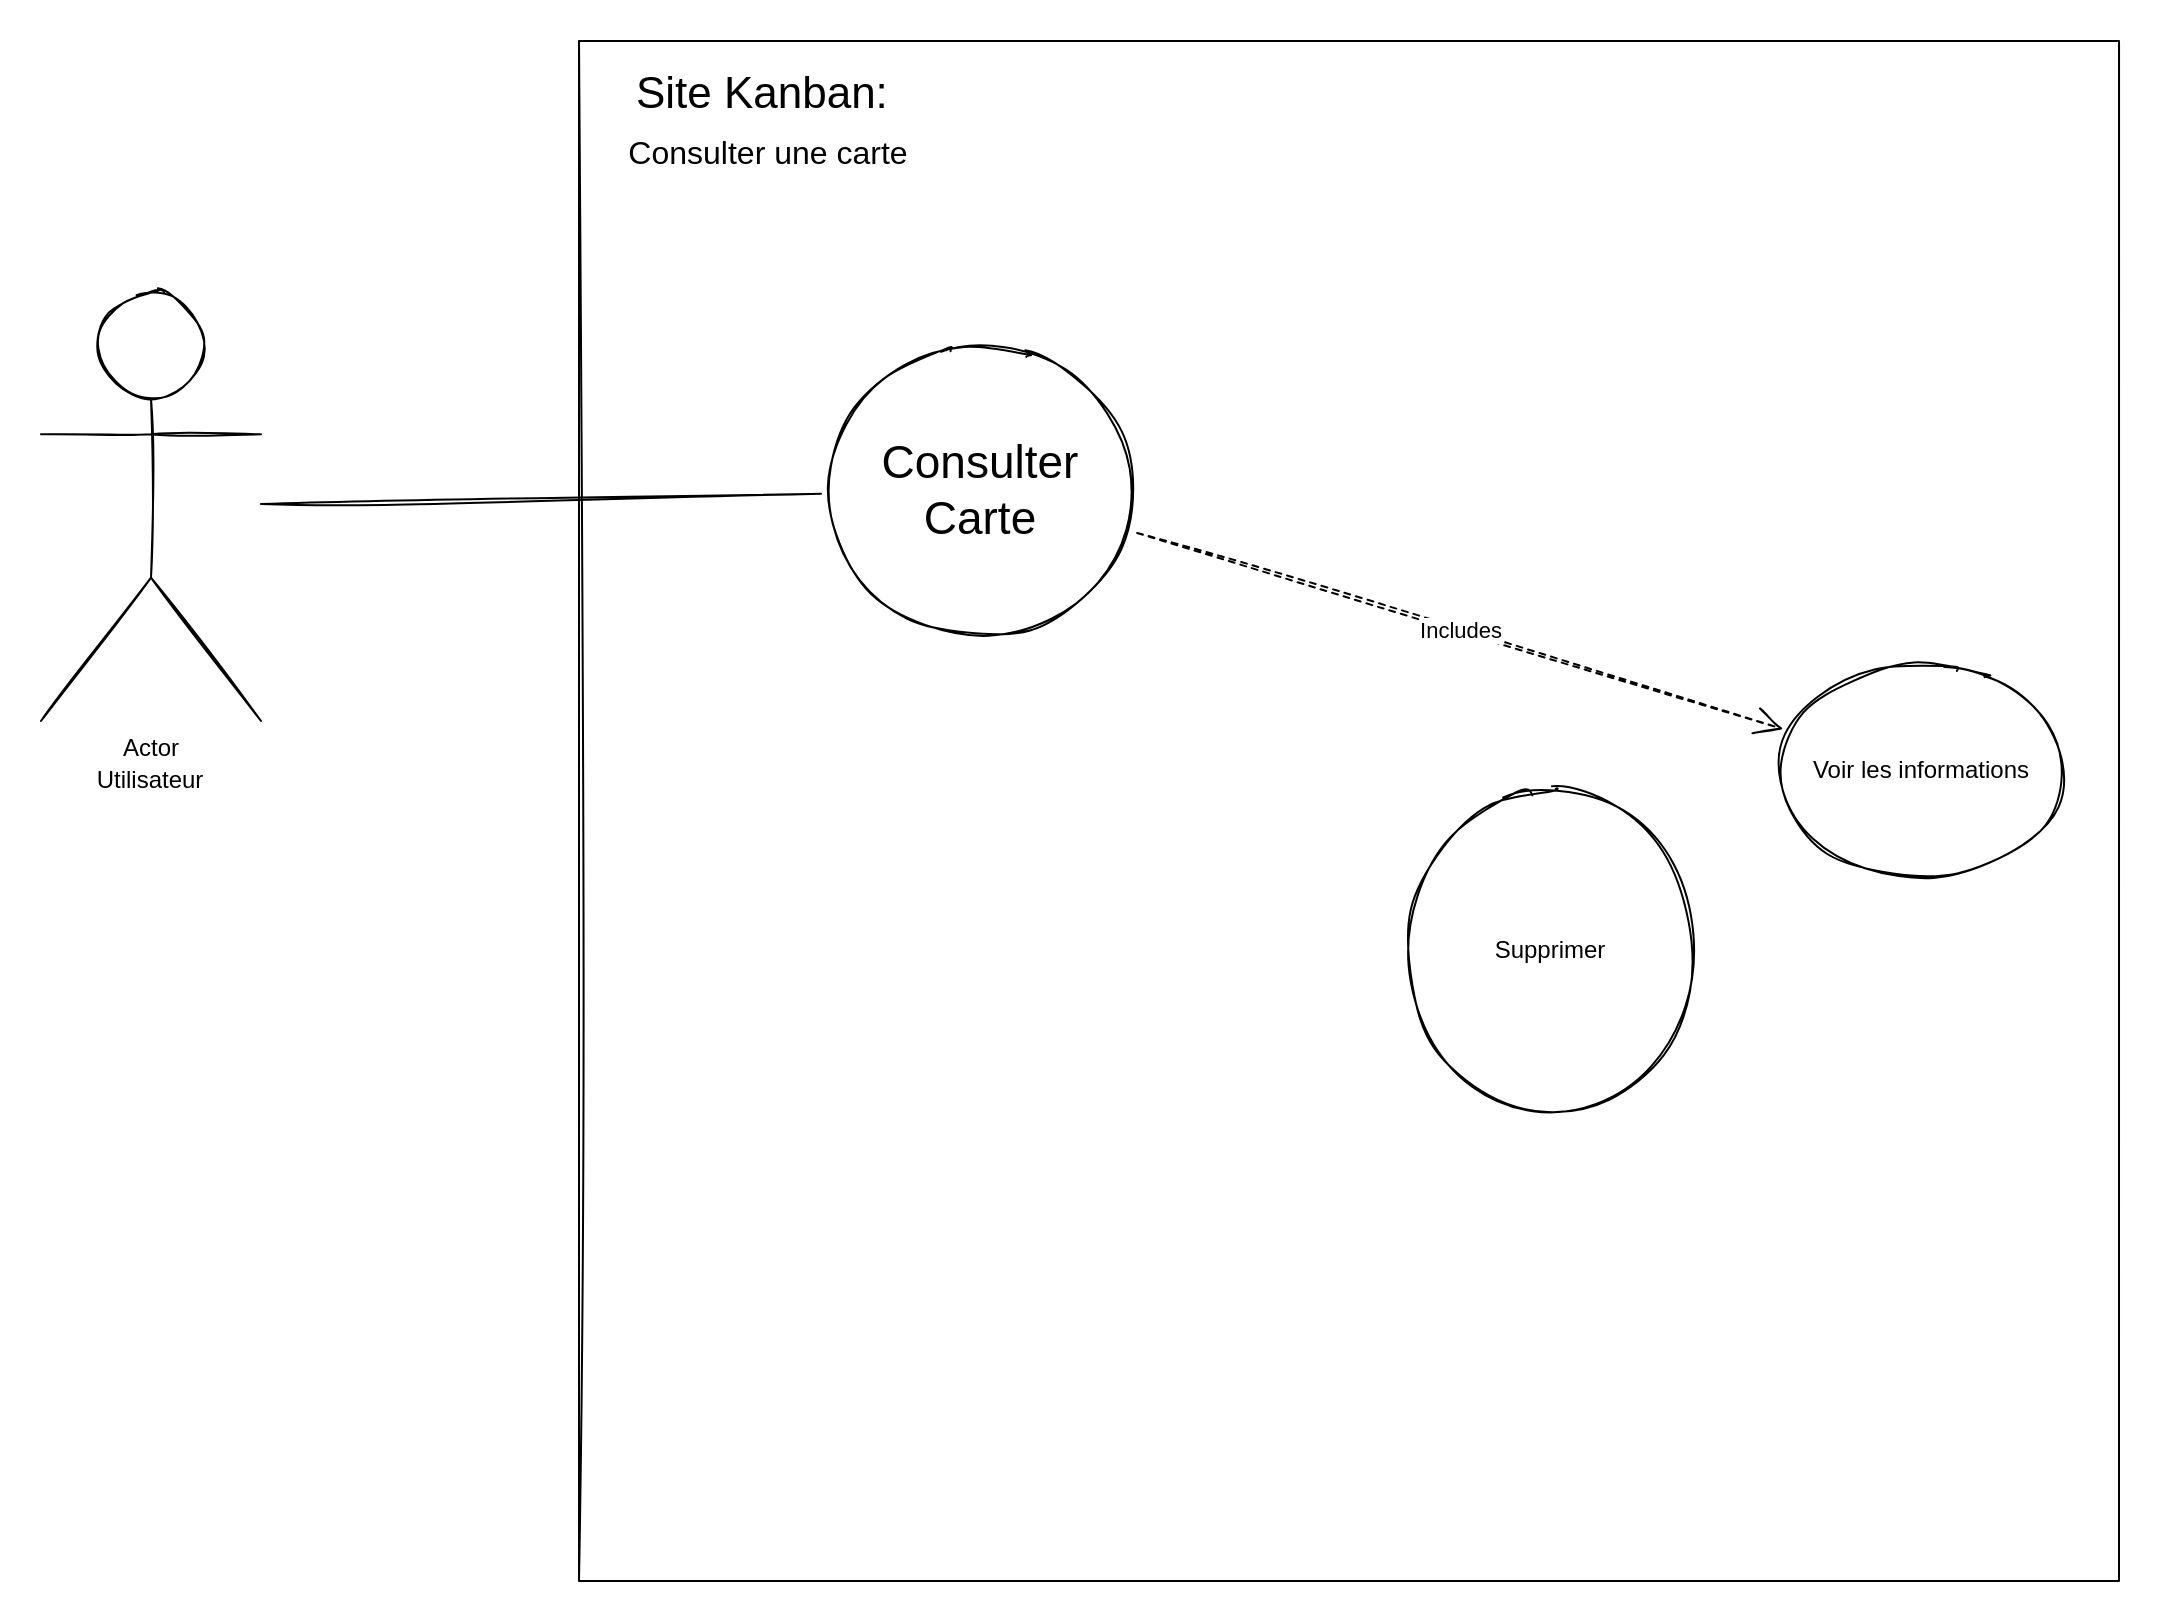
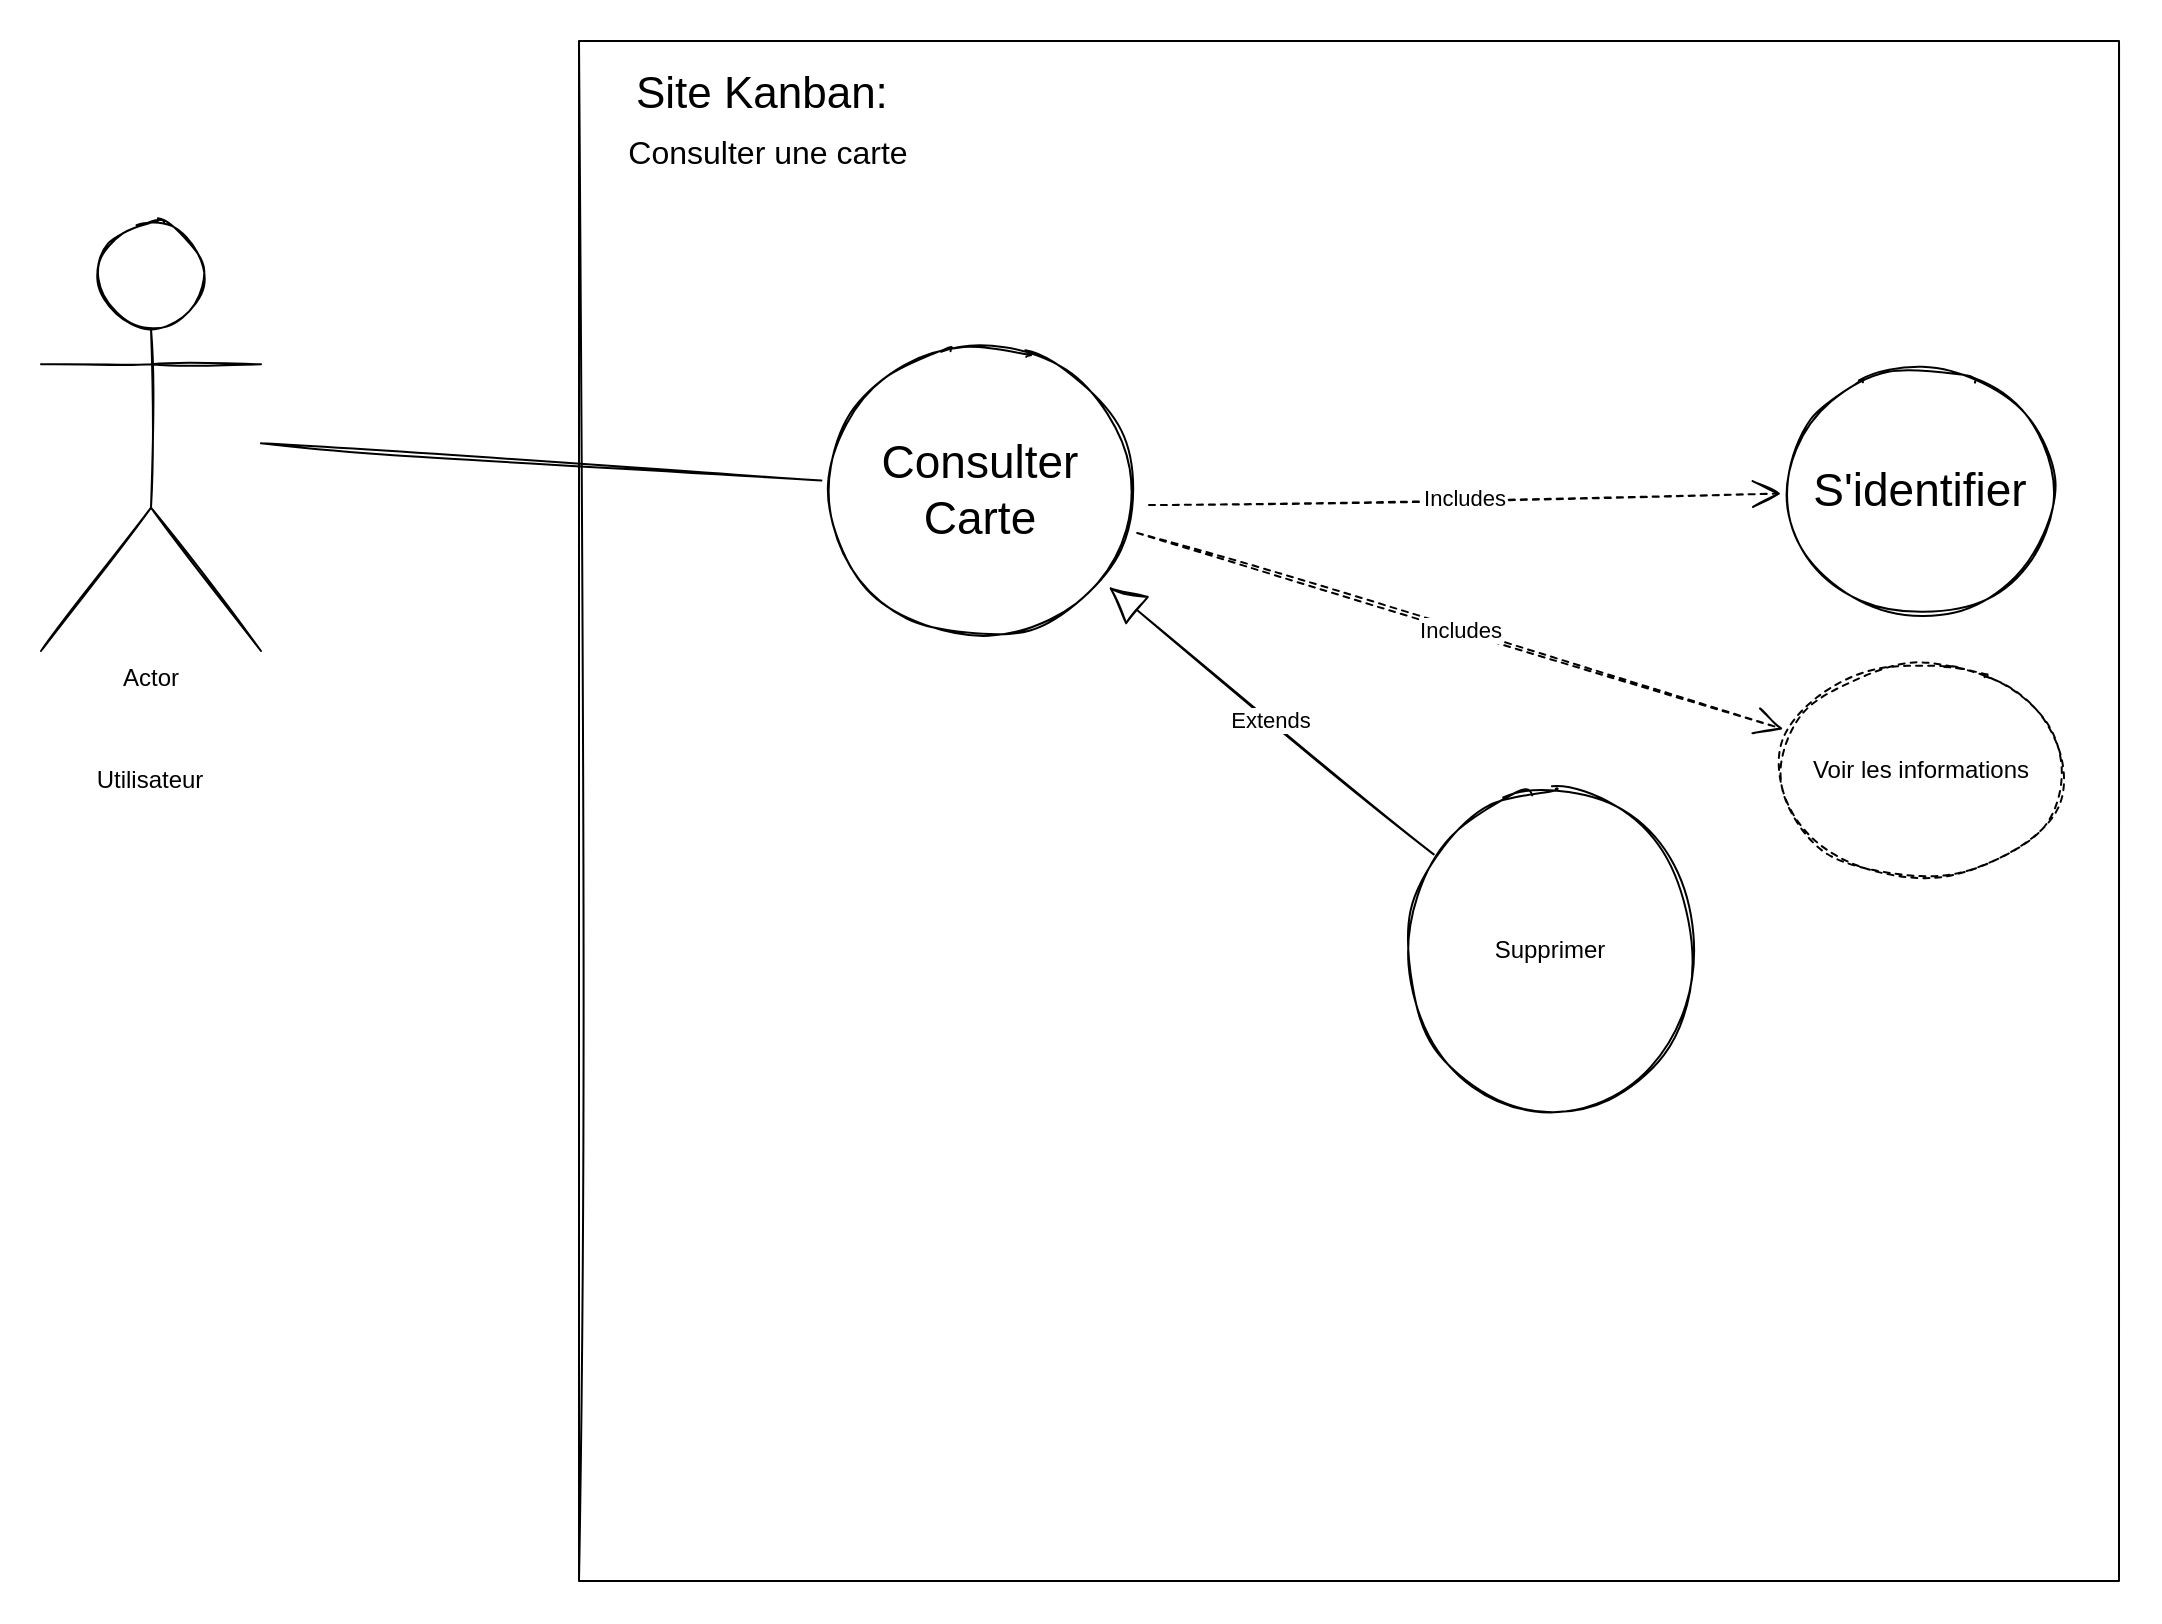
node "S'identifier": added
edge "Consulter Carte" -> "S'identifier": added, label "Includes"
node "Actor": moved (151, 506) -> (151, 436)
edge "Supprimer" -> "Consulter Carte": added, label "Extends"
node "Voir les informations": style solid -> dashed
